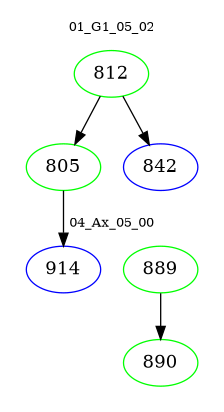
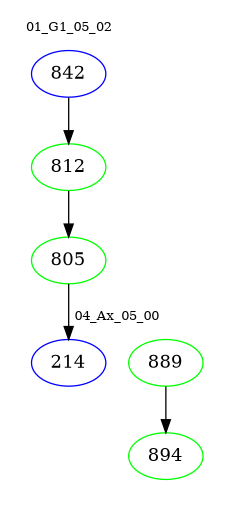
edge "812" -> "842": reversed
node "914": label "914" -> "214"
node "890": label "890" -> "894"
